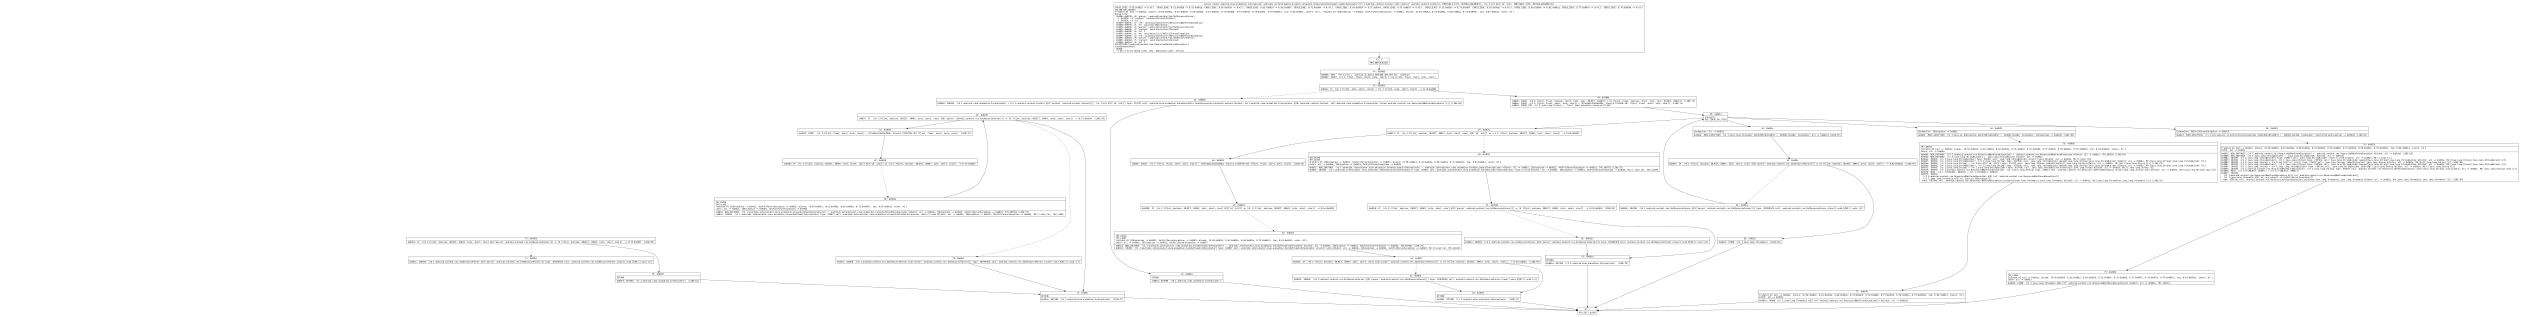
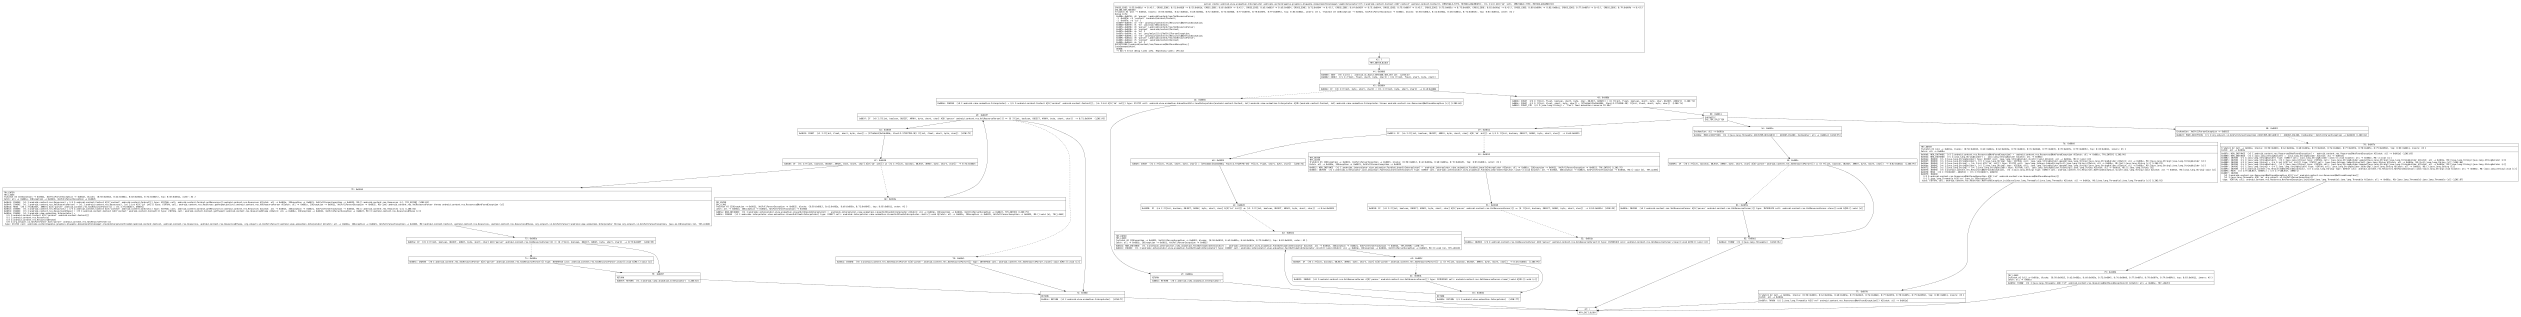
node "83: 0x0011": text "EXC_LEAVE_SPLITTER" -> "EXC_TOP_SPLITTER"
node "56: 0x0021": removed
edge "81: 0x009e" -> "83: 0x0011": now "81: 0x009e" -> "82: 0x00a1"
node "72: 0x0045": added
node "53: 0x001d": removed
edge "74: 0x005c" -> "75: 0x005f": added
edge "65: 0x0034" -> "43: ?": now "65: 0x0034" -> "62: 0x002a"
